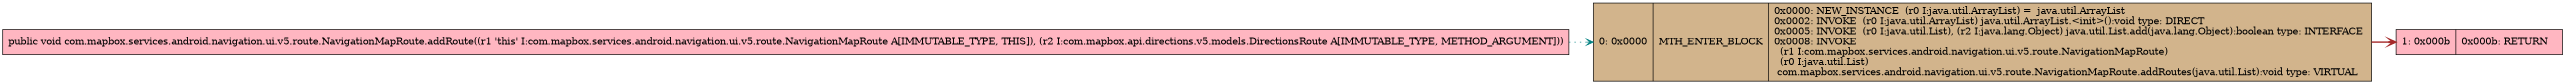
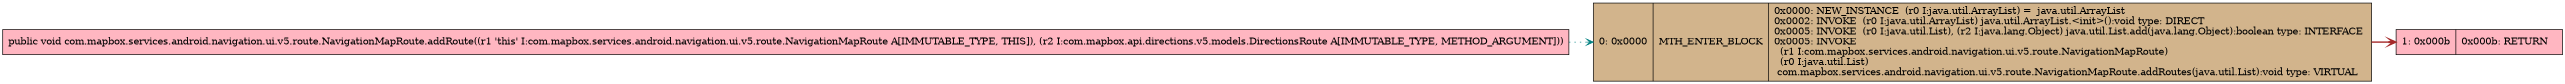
node "0: 0x0000": text "0x0008: INVOKE" -> "0x0005: INVOKE"
